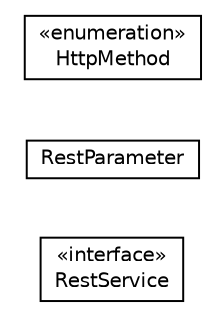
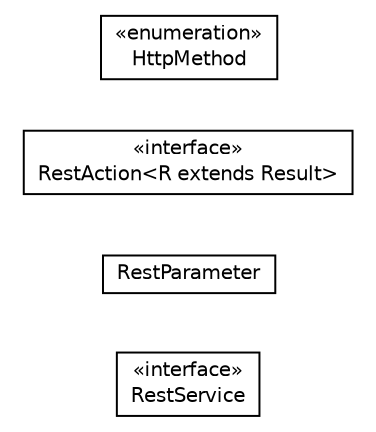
node "RestAction<R extends Result>": added
